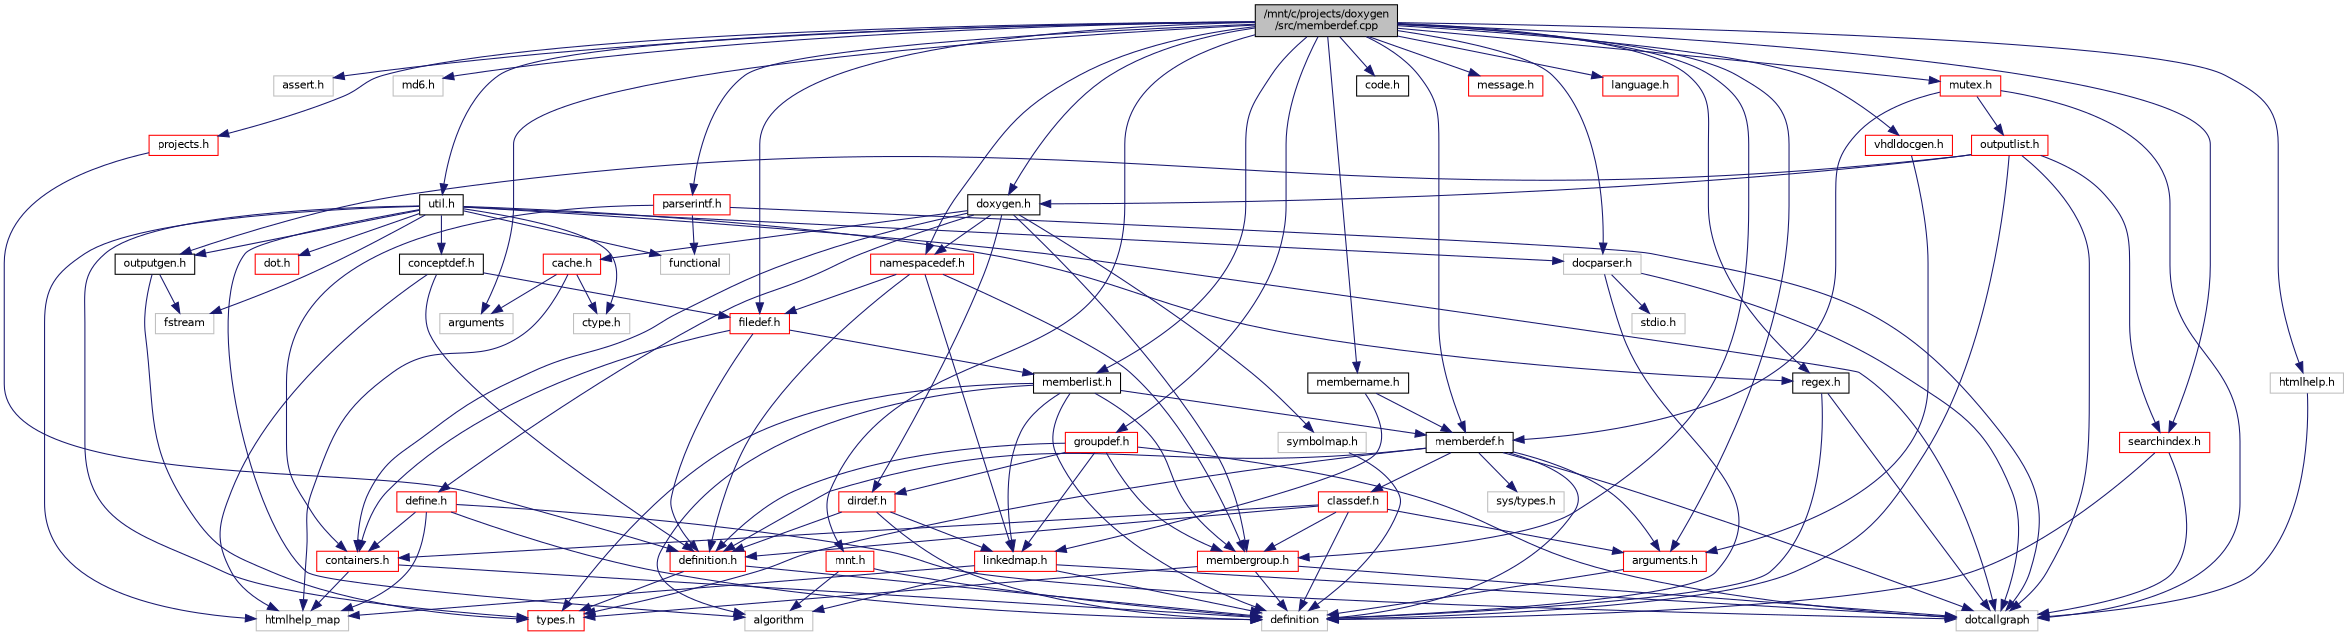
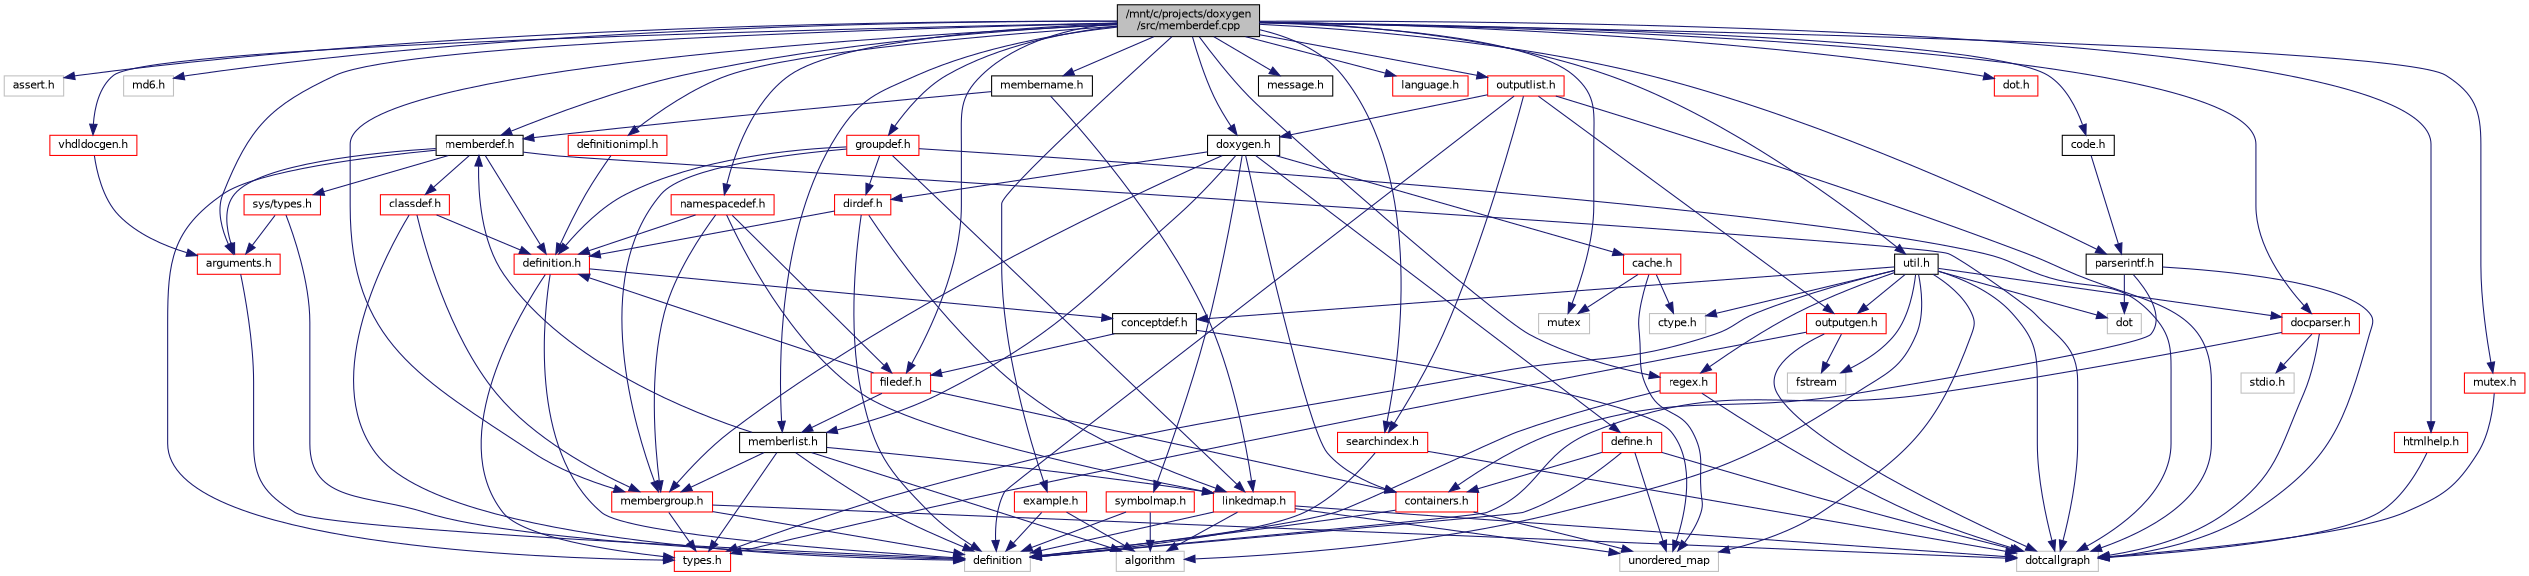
node "message.h": color red -> black
edge "mutex.h" -> "outputlist.h": now "/mnt/c/projects/doxygen /src/memberdef.cpp" -> "outputlist.h"
node "projects.h": label "projects.h" -> "definitionimpl.h"
edge "code.h" -> "parserintf.h": added
node "parserintf.h": color red -> black
edge "doxygen.h" -> "namespacedef.h": now "doxygen.h" -> "memberlist.h"
edge "util.h" -> "dot.h": now "/mnt/c/projects/doxygen /src/memberdef.cpp" -> "dot.h"
node "outputgen.h": color black -> red
node "functional": label "functional" -> "dot"
node "docparser.h": color grey75 -> red
node "arguments": label "arguments" -> "mutex"
edge "mutex.h" -> "memberdef.h": removed
node "regex.h": color black -> red
node "htmlhelp.h": color grey75 -> red
edge "conceptdef.h" -> "definition.h": reversed
node "symbolmap.h": color grey75 -> red
edge "outputgen.h" -> "dotcallgraph": added
node "sys/types.h": color grey75 -> red
edge "classdef.h" -> "arguments.h": now "sys/types.h" -> "arguments.h"
edge "classdef.h" -> "containers.h": removed
edge "symbolmap.h" -> "algorithm": added
node "mnt.h": label "mnt.h" -> "example.h"
edge "memberdef.h" -> "definition": now "sys/types.h" -> "definition"
node "htmlhelp_map": label "htmlhelp_map" -> "unordered_map"
